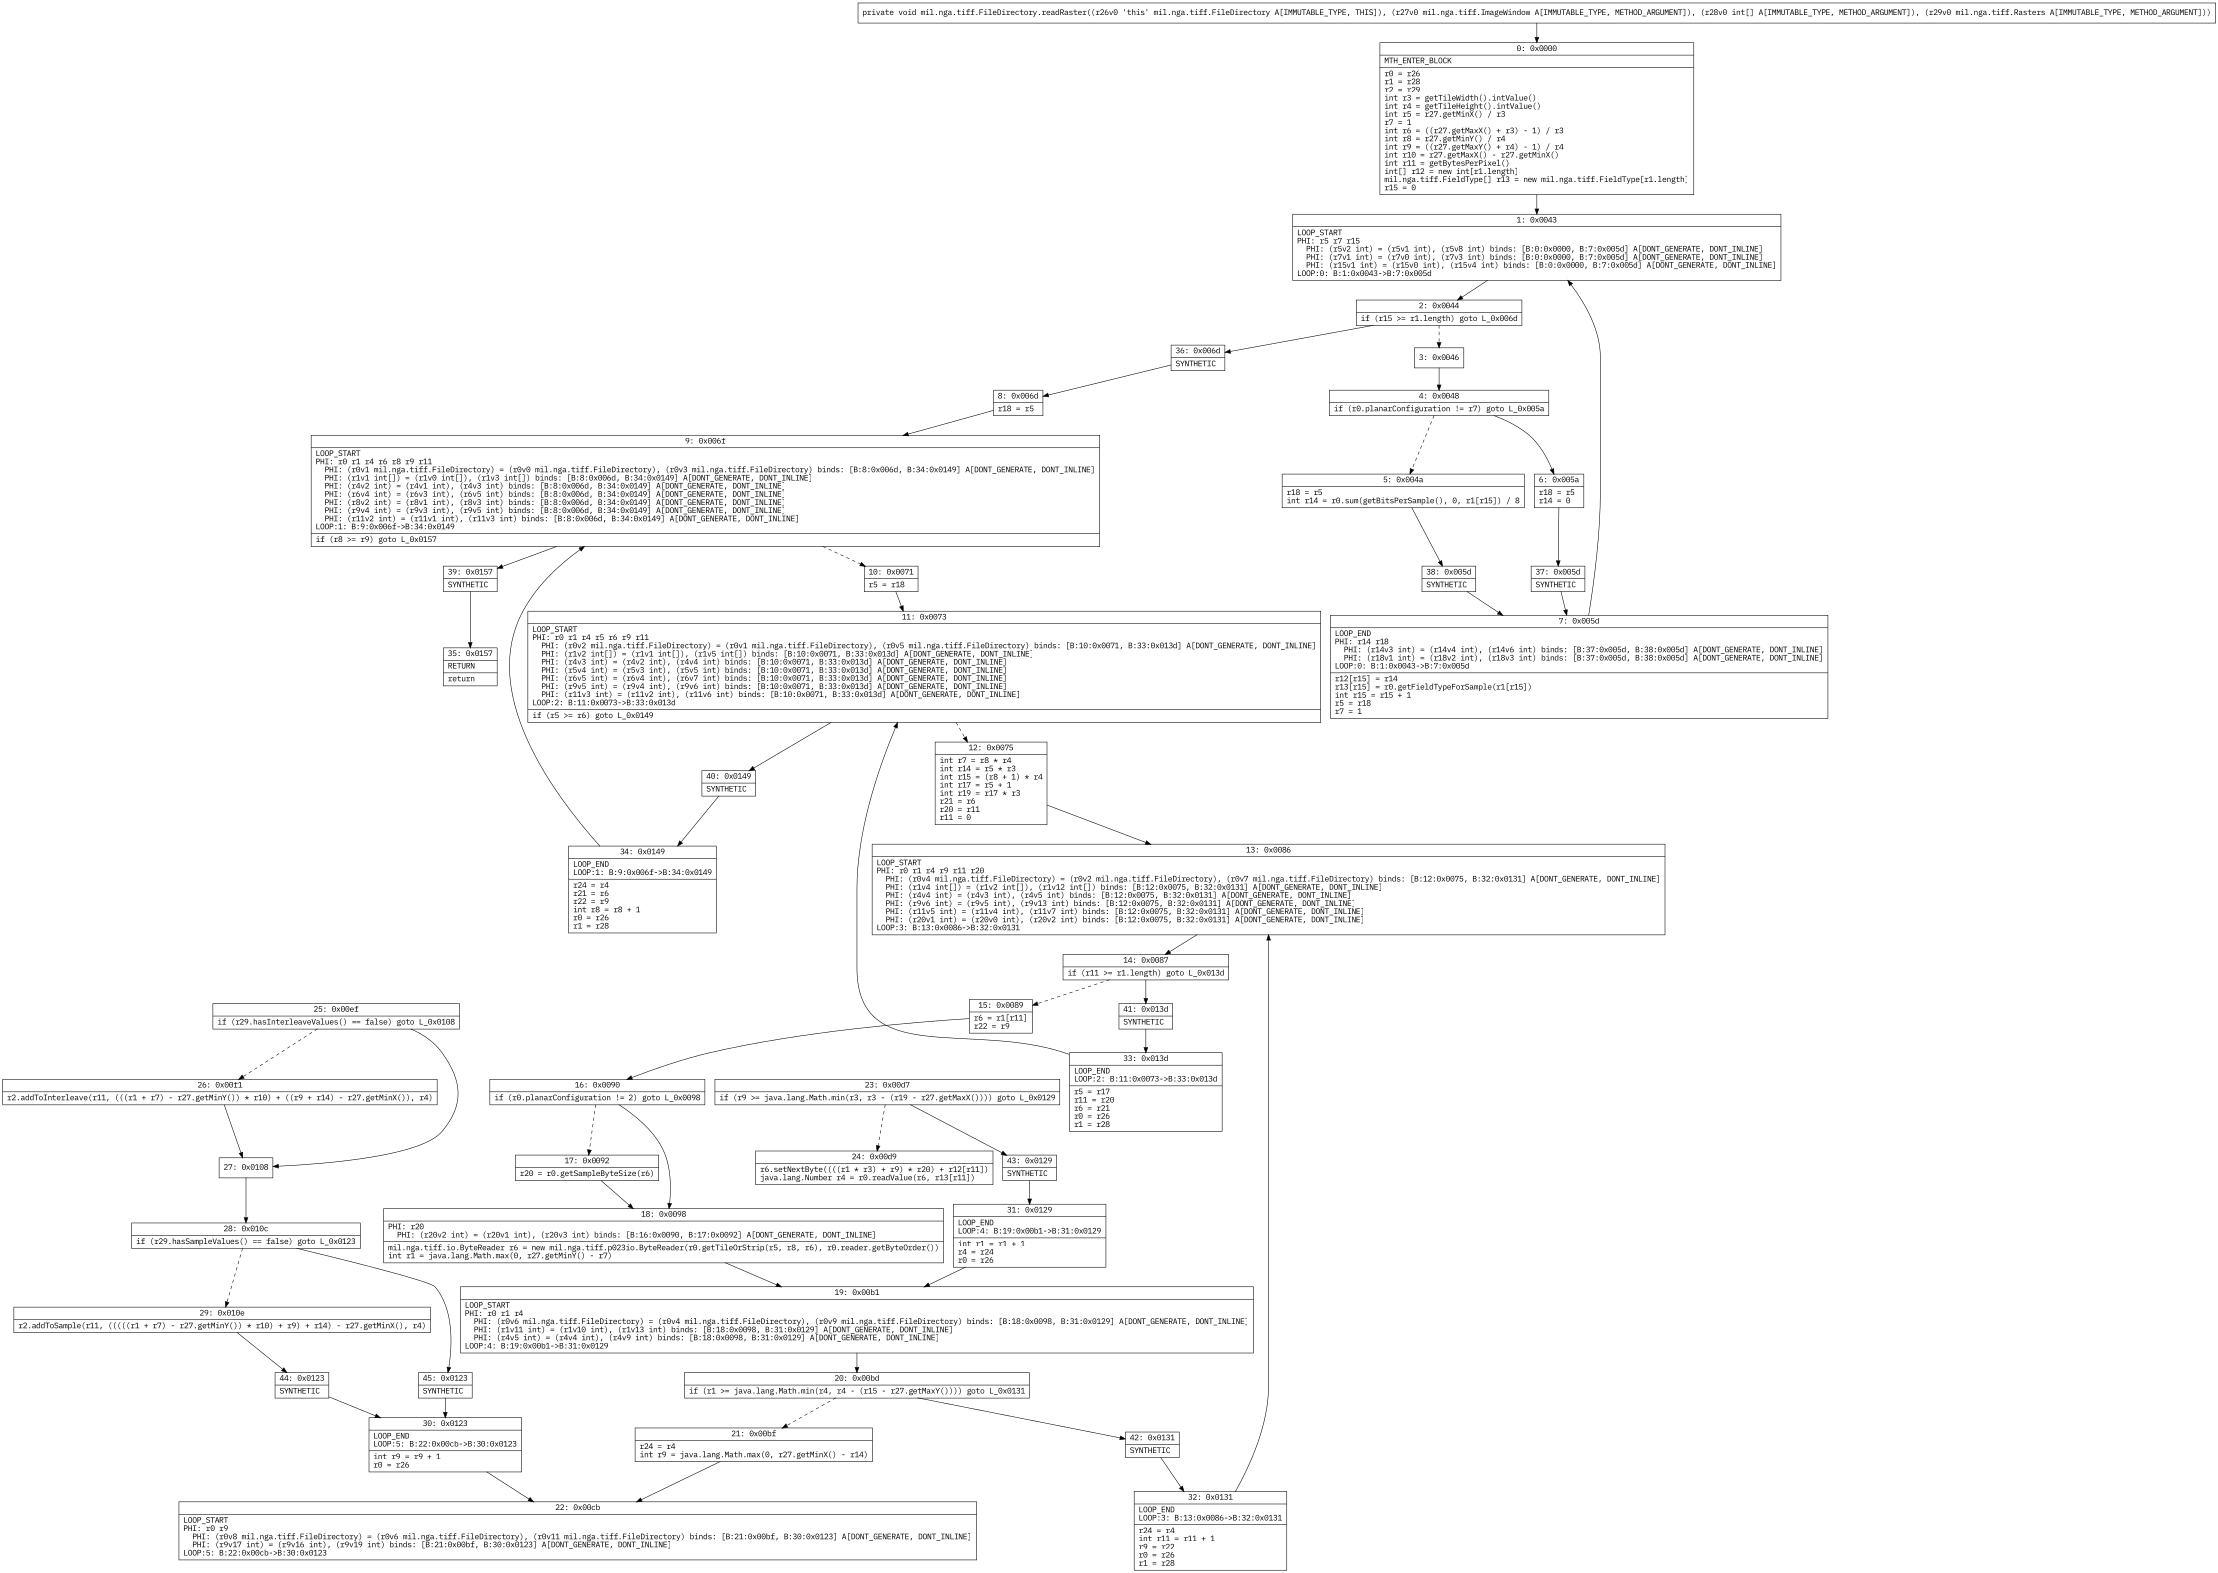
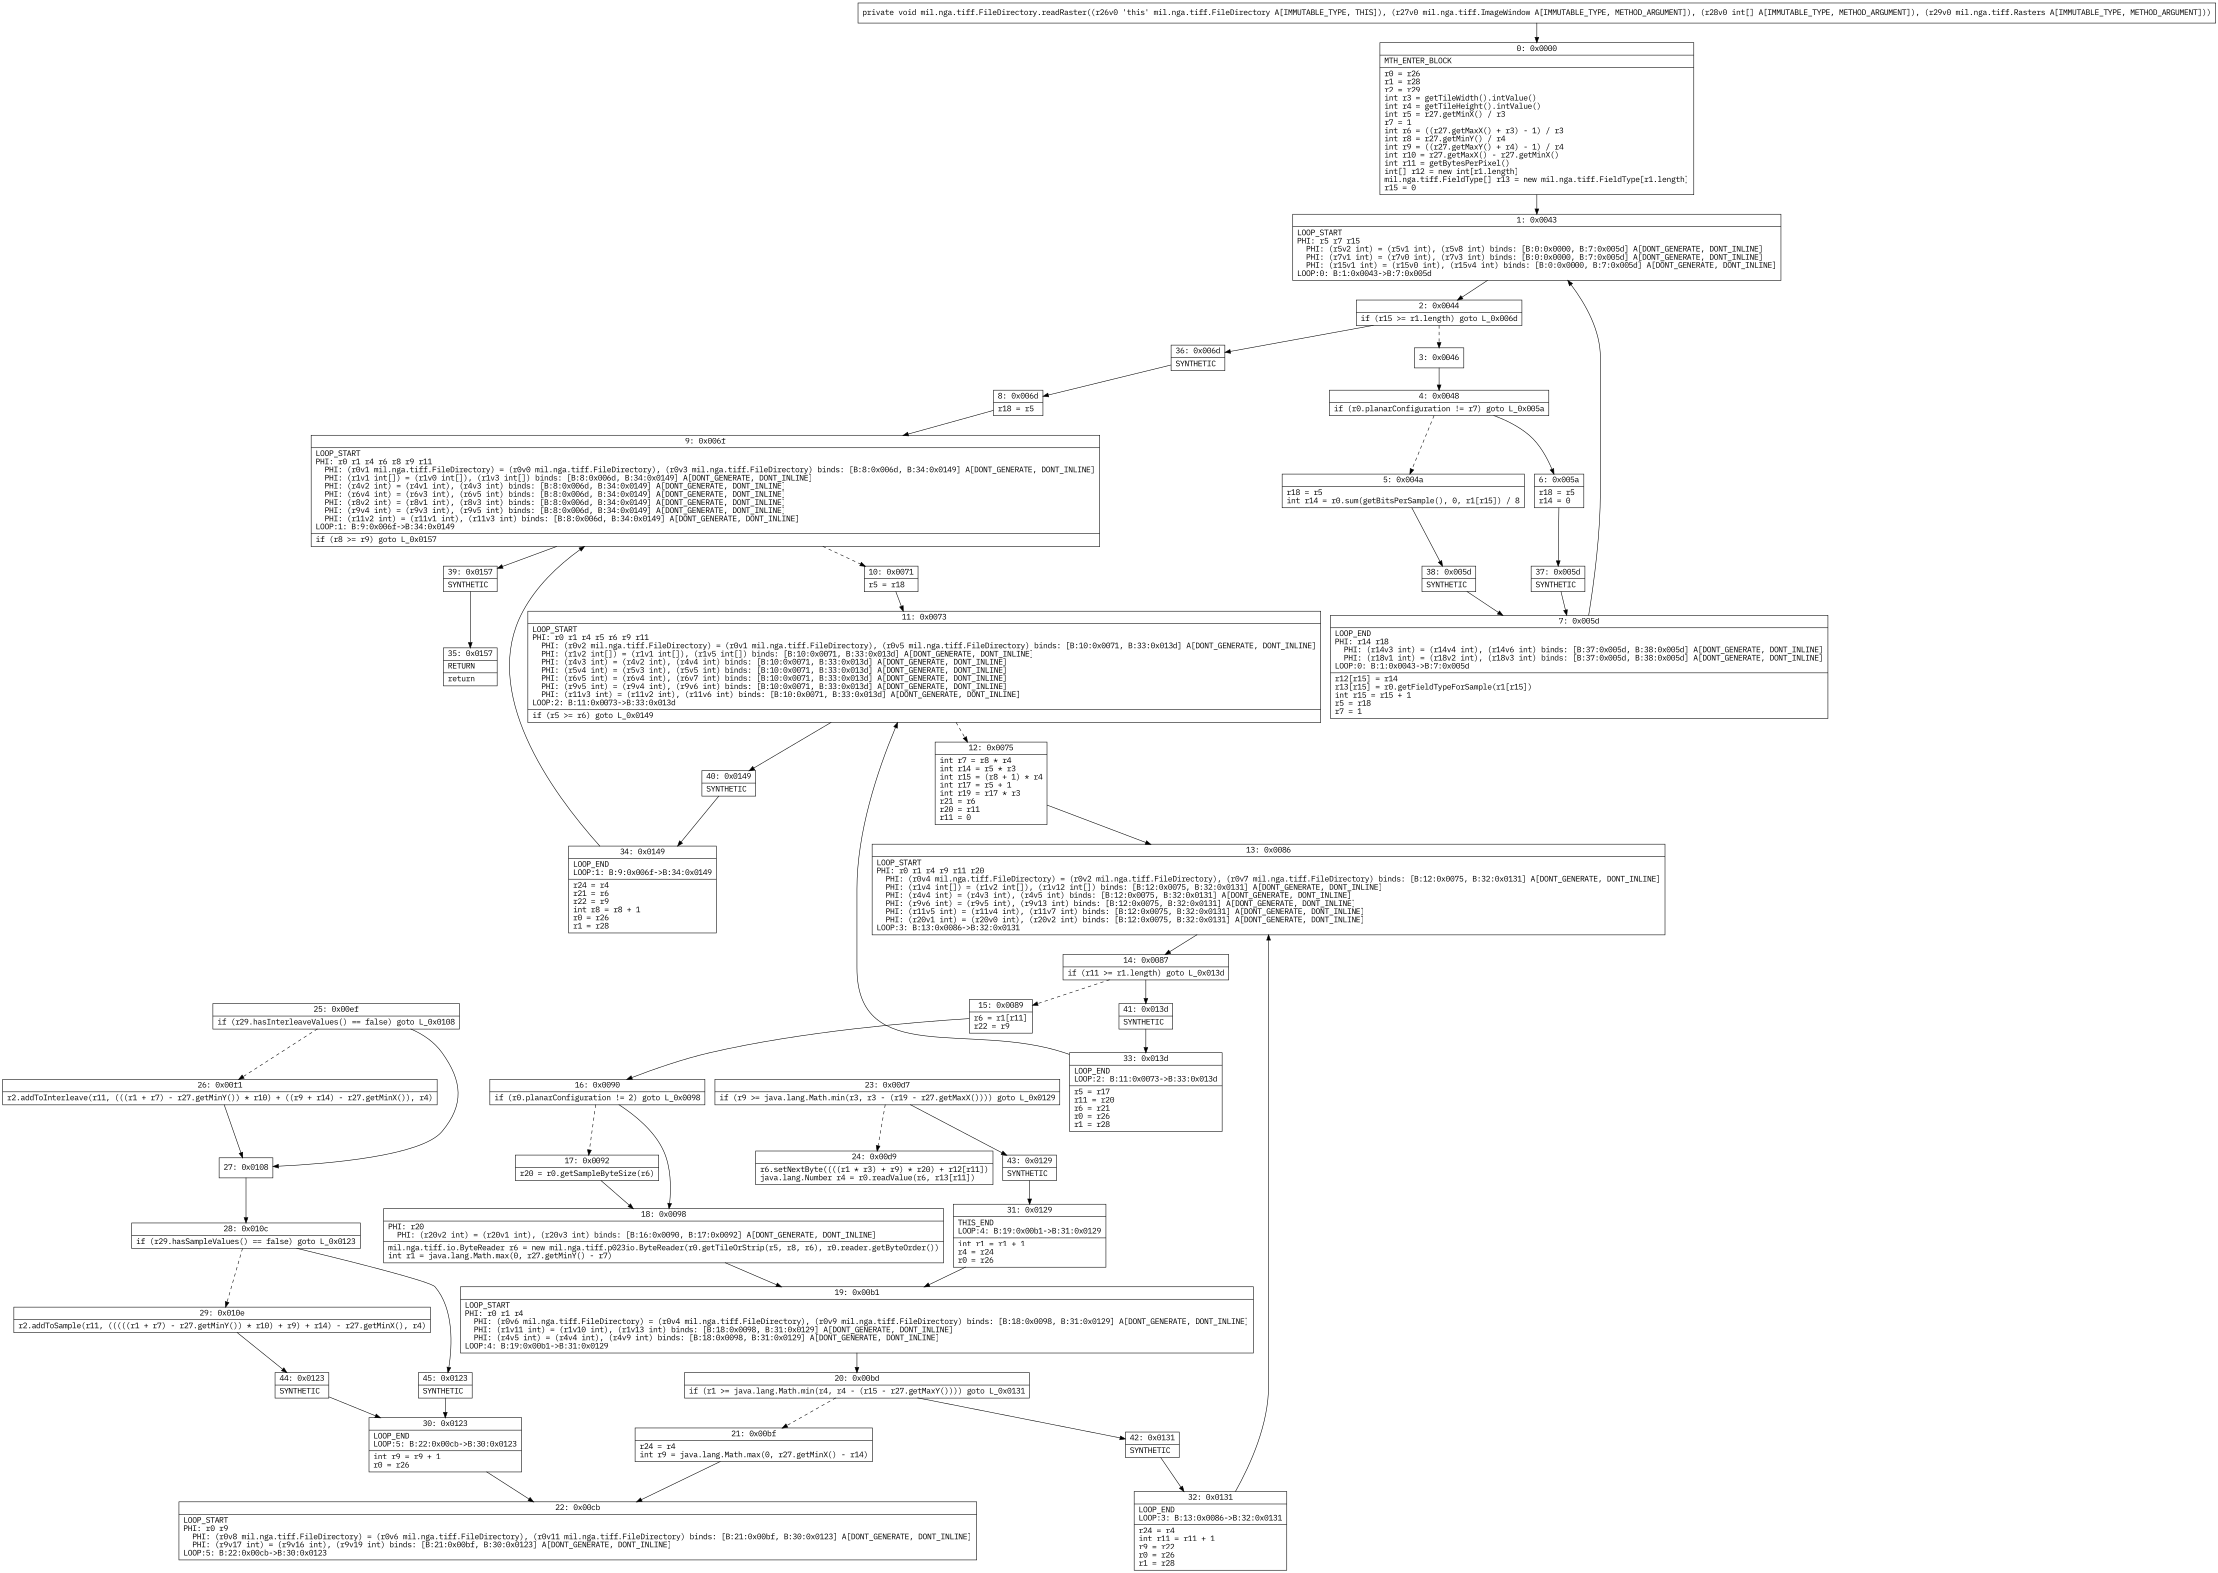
node "31: 0x0129": text "LOOP_END" -> "THIS_END"
